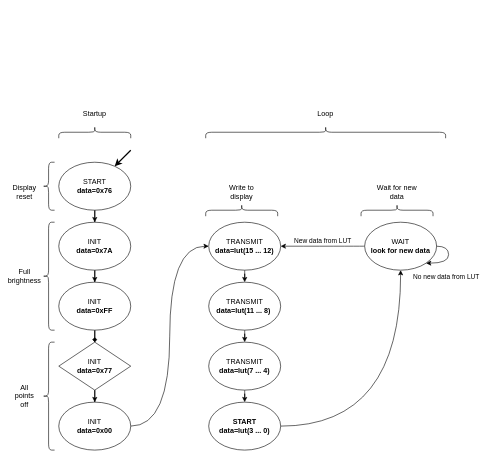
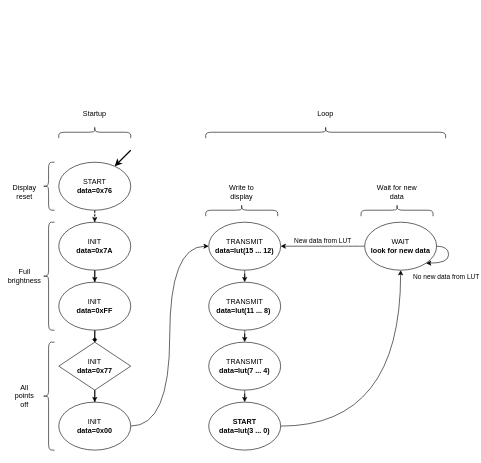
edge "START data=0x76" -> "INIT data=0x7A": style solid -> dashed
